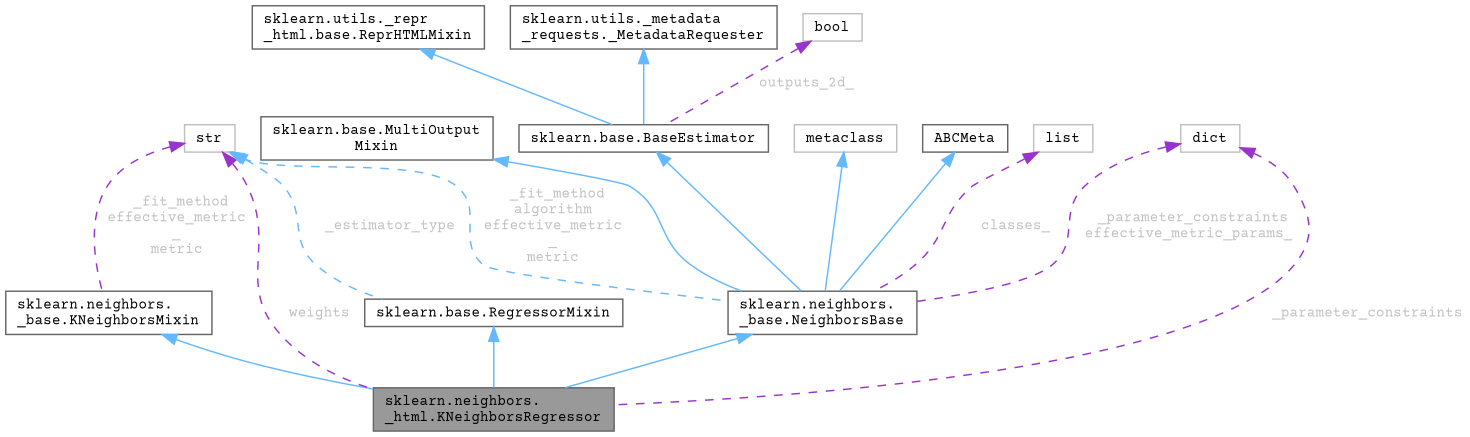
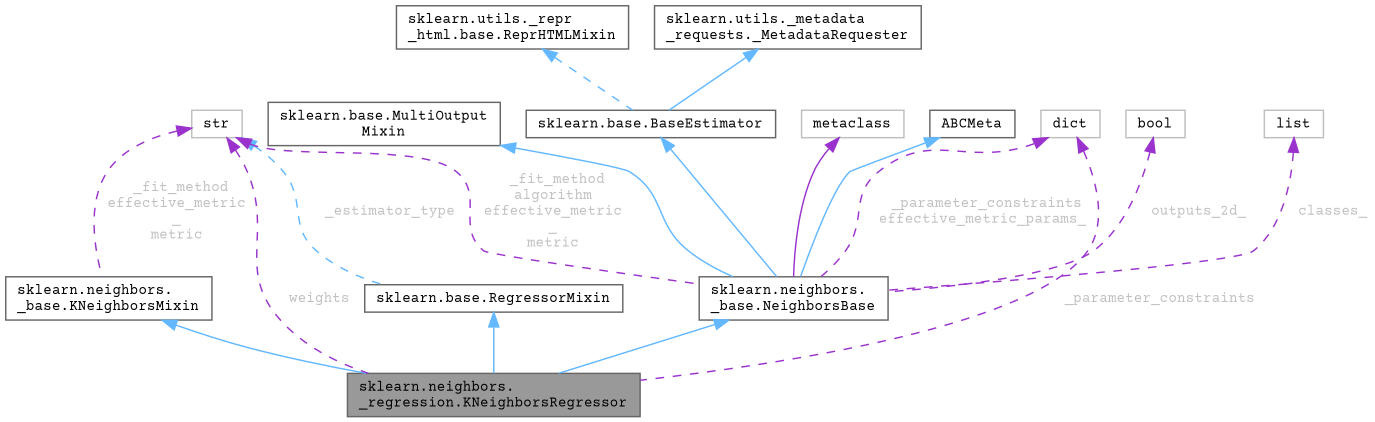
edge "sklearn.base.BaseEstimator" -> "bool": now "sklearn.neighbors. _base.NeighborsBase" -> "bool"
edge "sklearn.base.BaseEstimator" -> "sklearn.utils._repr _html.base.ReprHTMLMixin": style solid -> dashed
edge "sklearn.neighbors. _base.NeighborsBase" -> "metaclass": color steelblue1 -> darkorchid3
edge "sklearn.neighbors. _base.NeighborsBase" -> "str": color steelblue1 -> darkorchid3
node "sklearn.neighbors. _html.KNeighborsRegressor": label "sklearn.neighbors. _html.KNeighborsRegressor" -> "sklearn.neighbors. _regression.KNeighborsRegressor"
